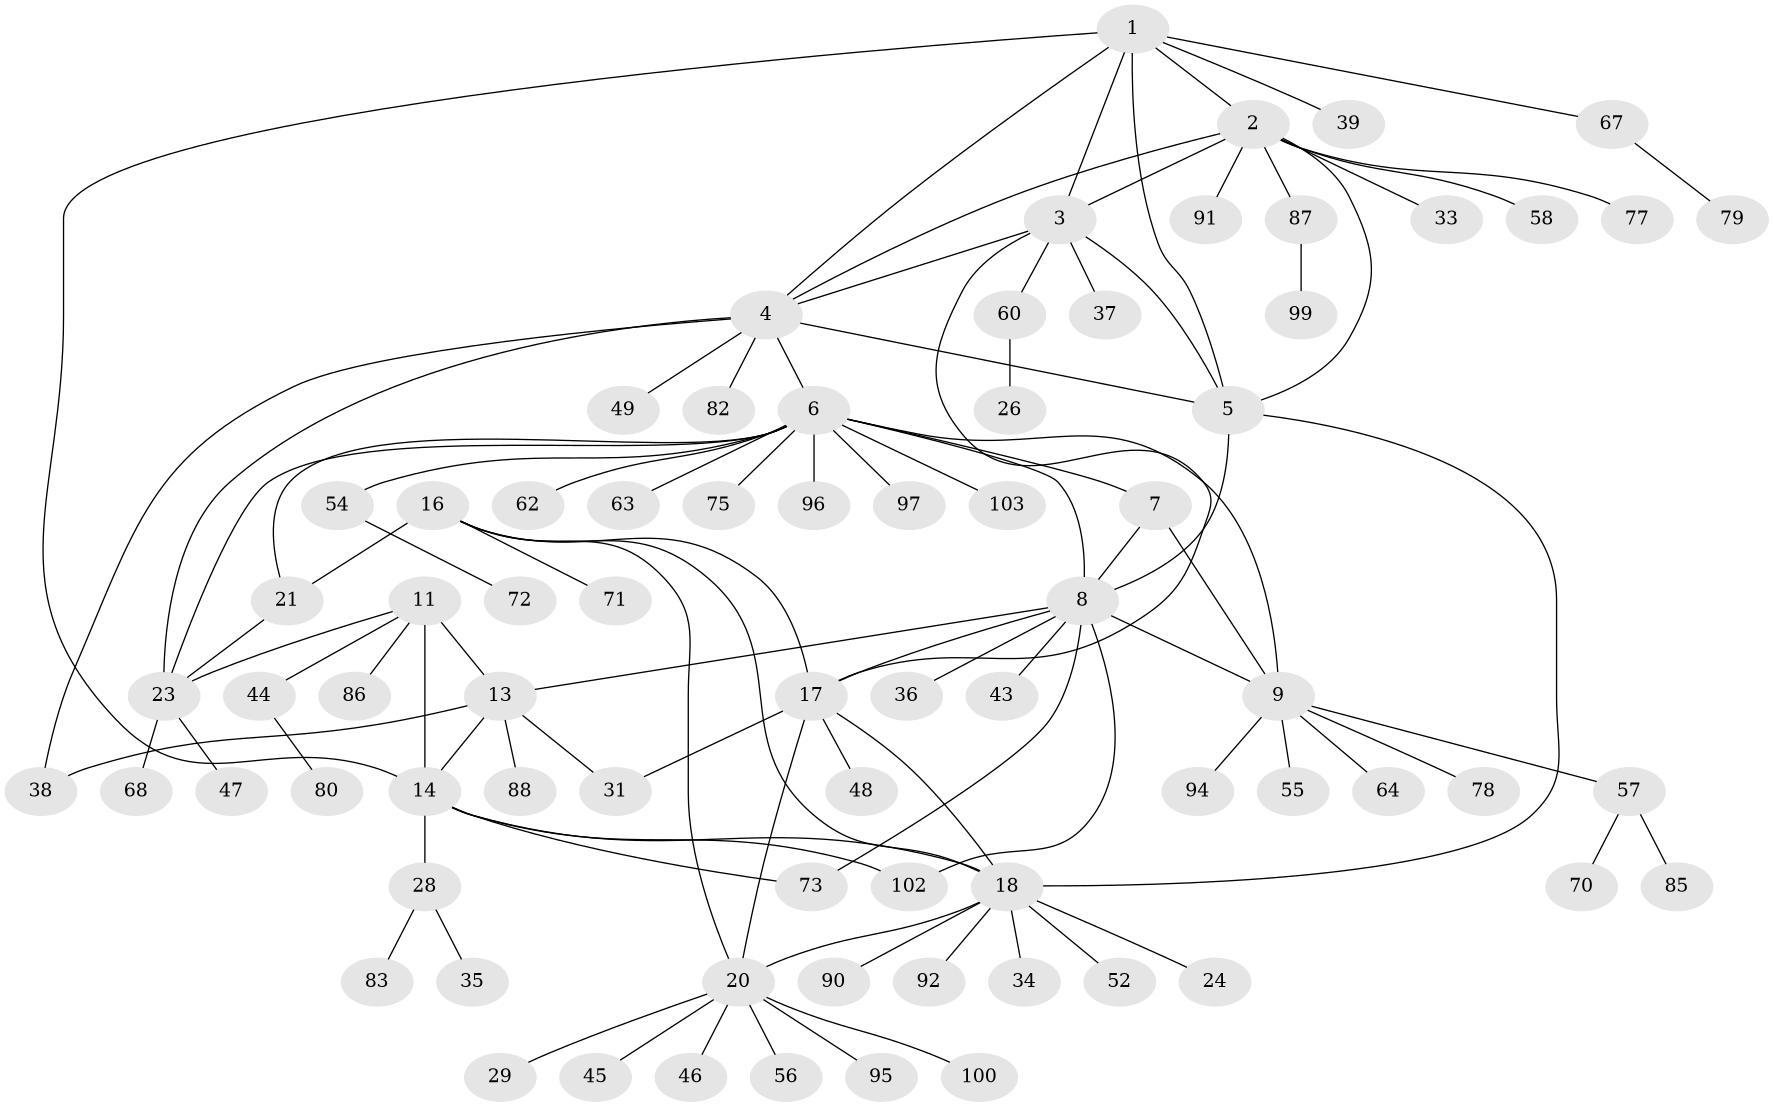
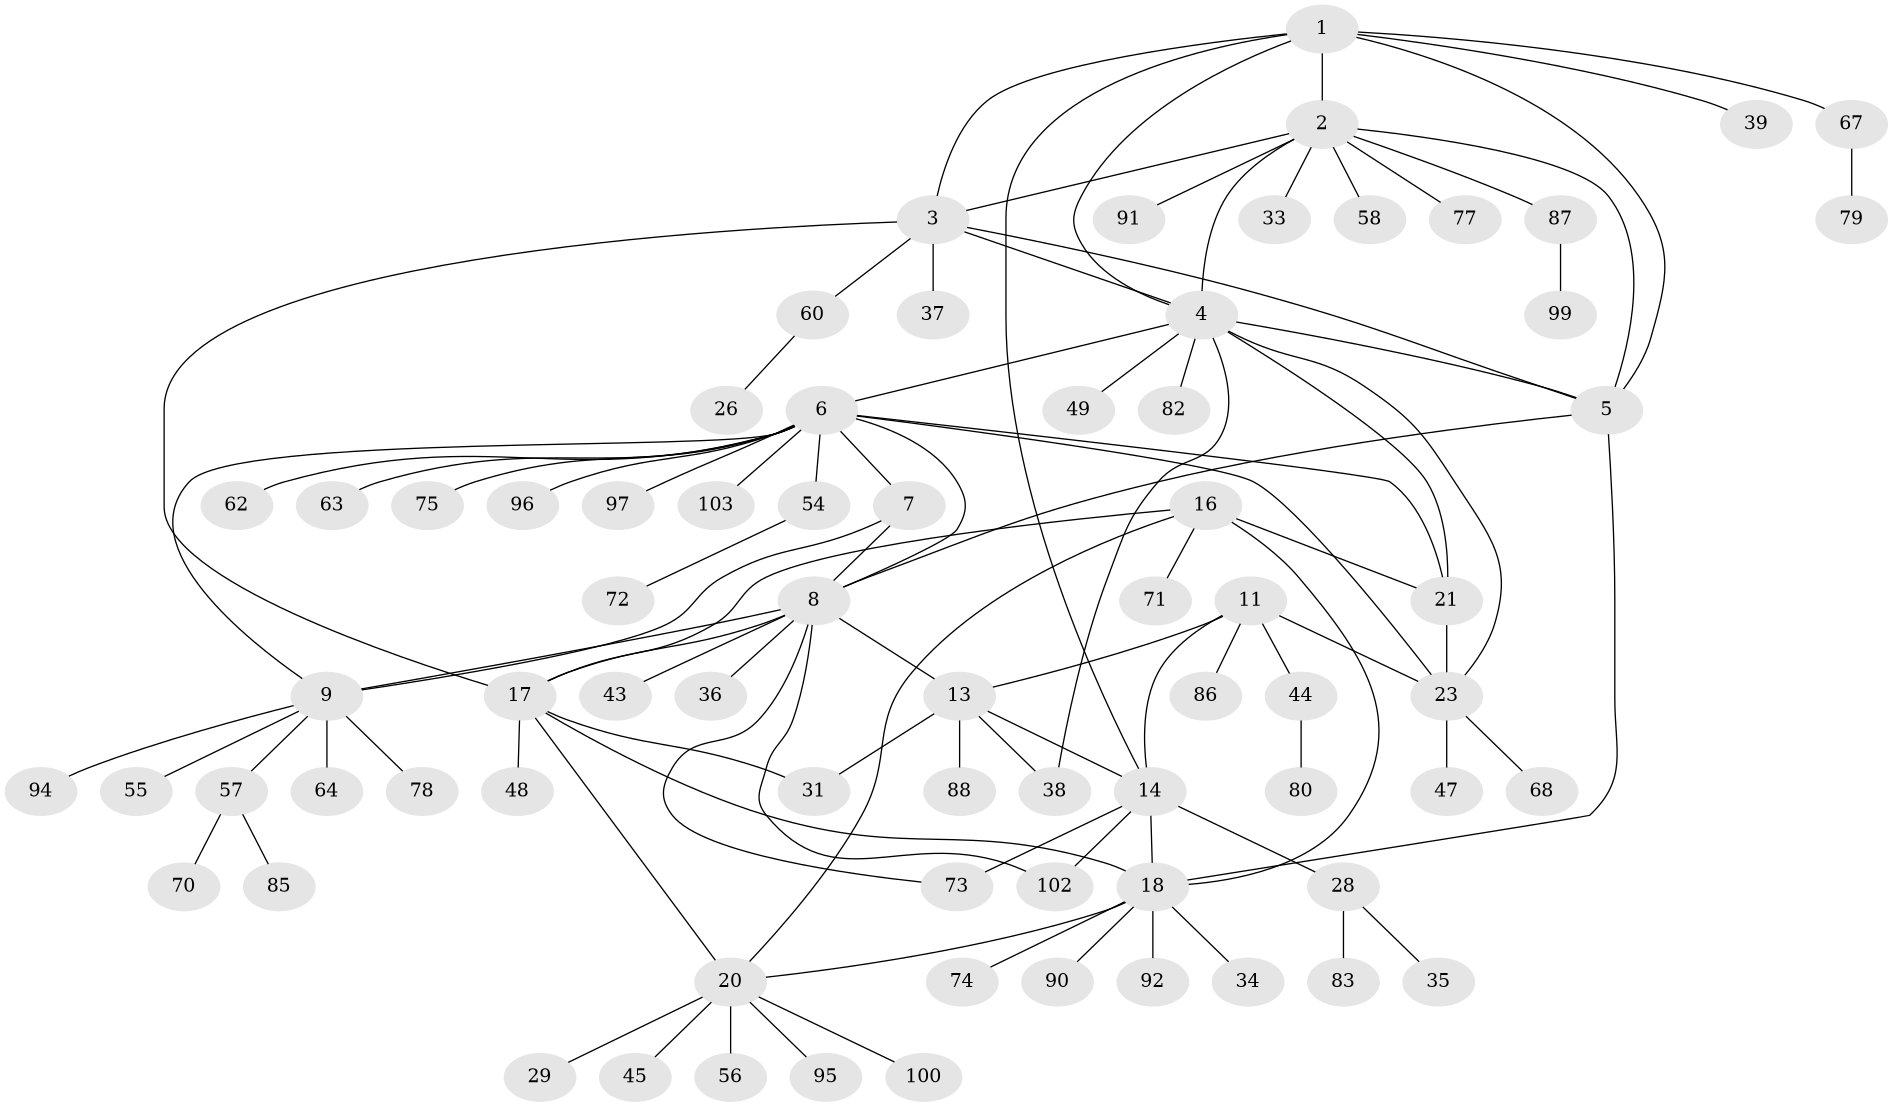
edge "4" -- "21": added
node "52": removed
node "24": label "24" -> "74"
node "46": removed
